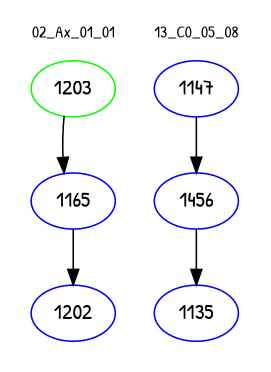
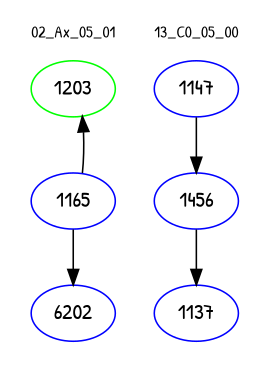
cluster "02_Ax_01_01": label "02_Ax_01_01" -> "02_Ax_05_01"
cluster "13_C0_05_08": label "13_C0_05_08" -> "13_C0_05_00"
edge "1203" -> "1165": reversed
node "1202": label "1202" -> "6202"
node "1135": label "1135" -> "1137"
